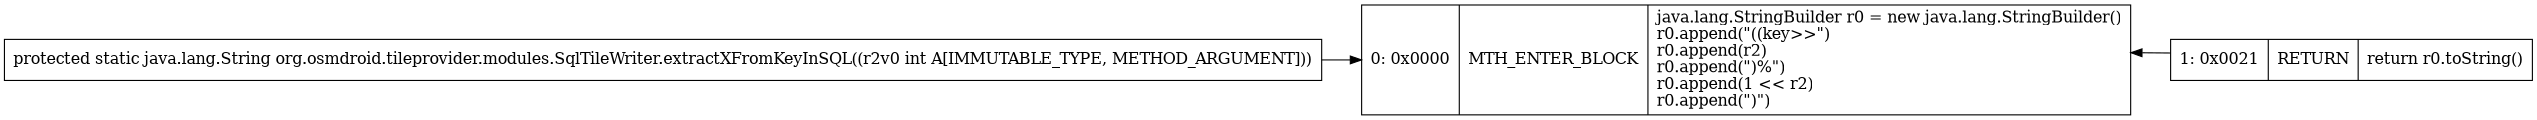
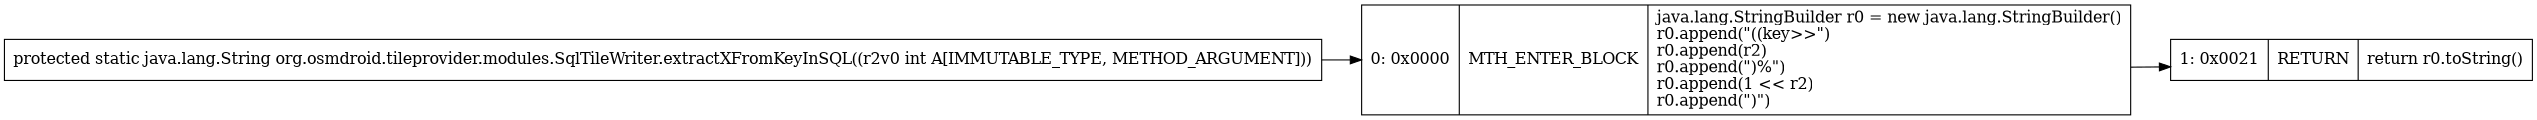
edge "1: 0x0021" -> "0: 0x0000": reversed
